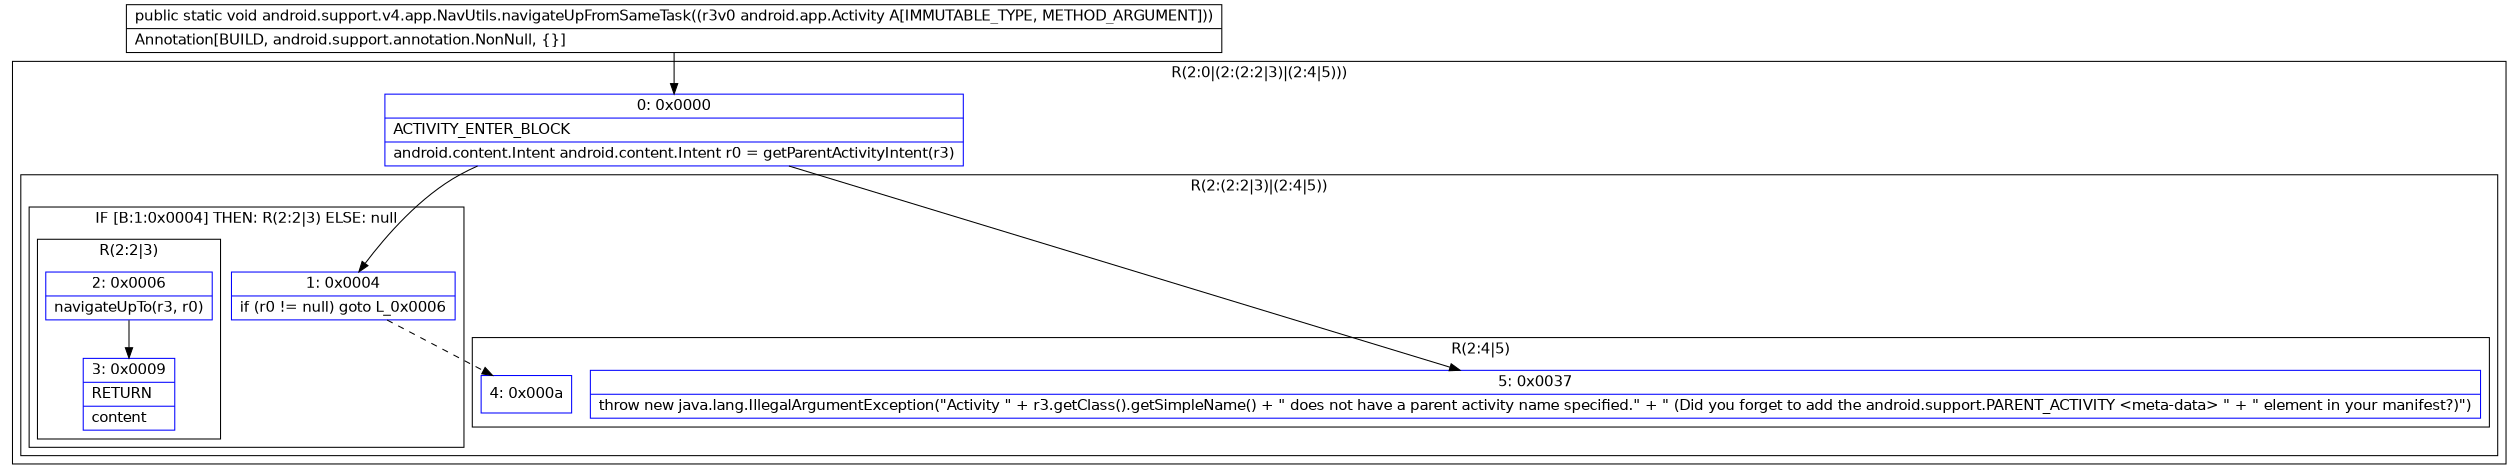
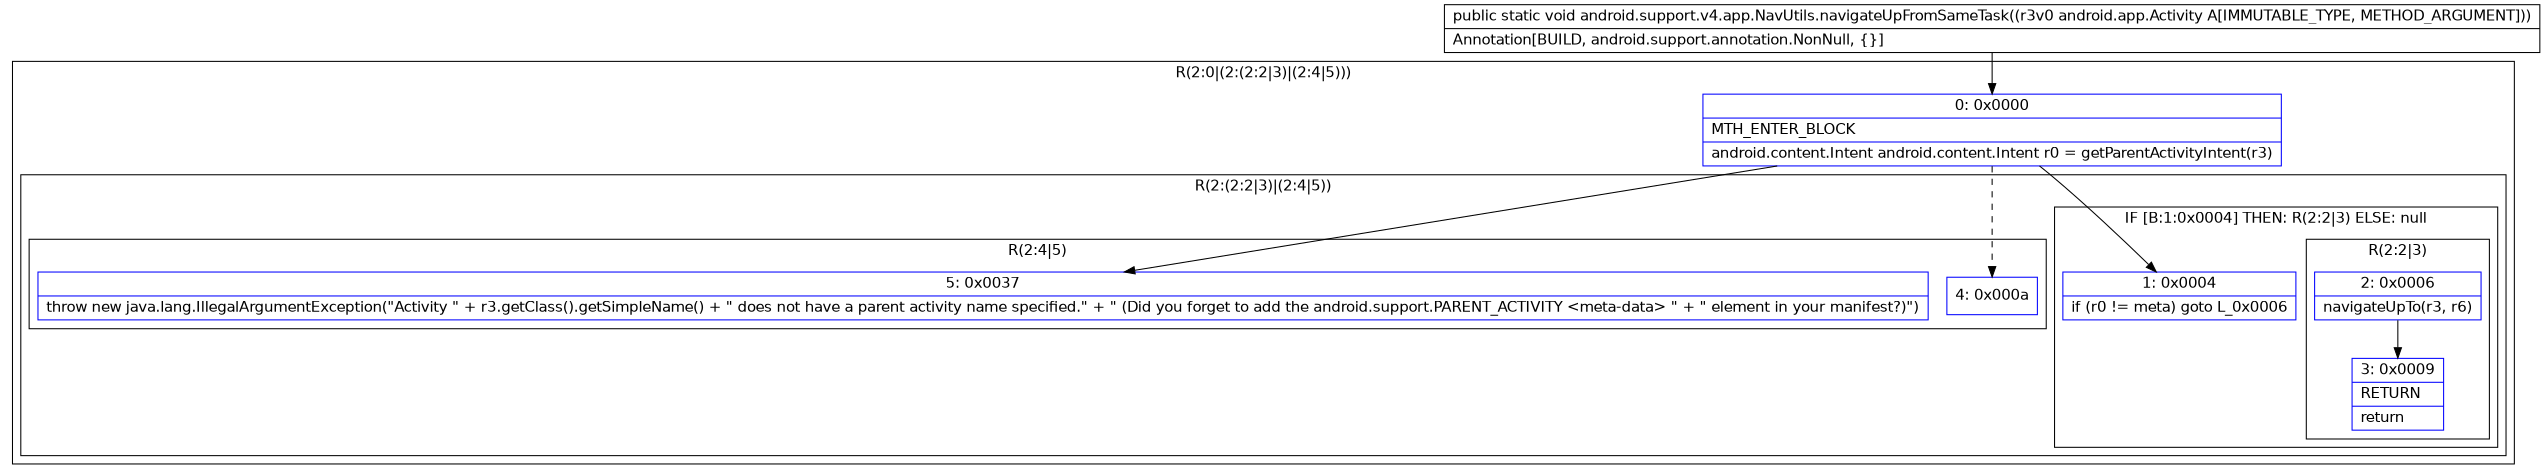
node "0: 0x0000": text "ACTIVITY_ENTER_BLOCK" -> "MTH_ENTER_BLOCK"
node "2: 0x0006": text "navigateUpTo(r3, r0)" -> "navigateUpTo(r3, r6)"
node "1: 0x0004": text "if (r0 != null) goto L_0x0006" -> "if (r0 != meta) goto L_0x0006"
edge "1: 0x0004" -> "4: 0x000a": now "0: 0x0000" -> "4: 0x000a"
node "3: 0x0009": text "content" -> "return"
